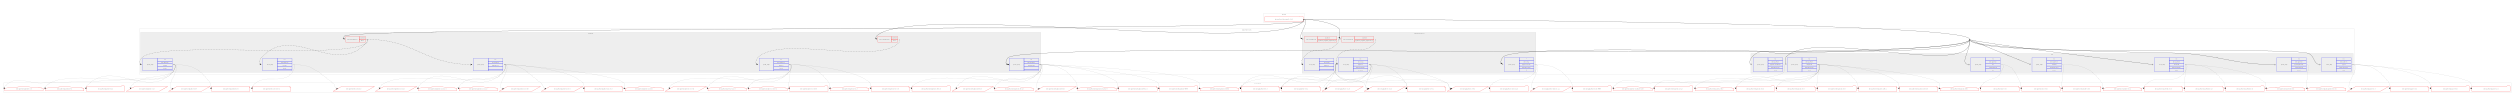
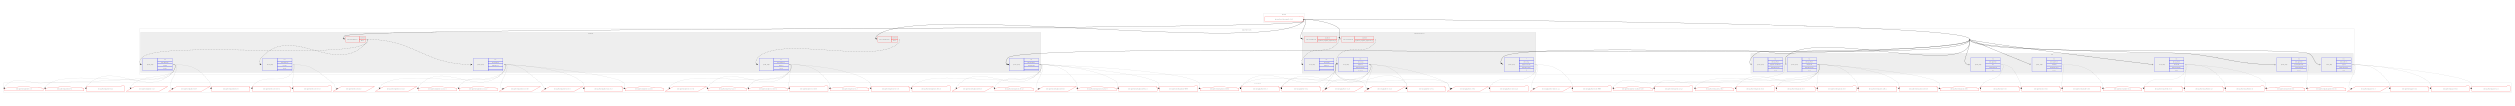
node "dev-python/mock-1.0.1-r2": added
